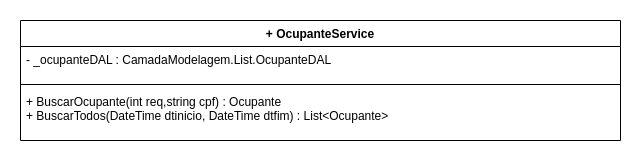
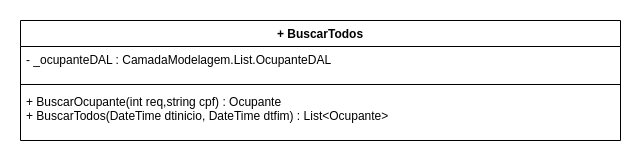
node "+ OcupanteService": label "+ OcupanteService" -> "+ BuscarTodos"
